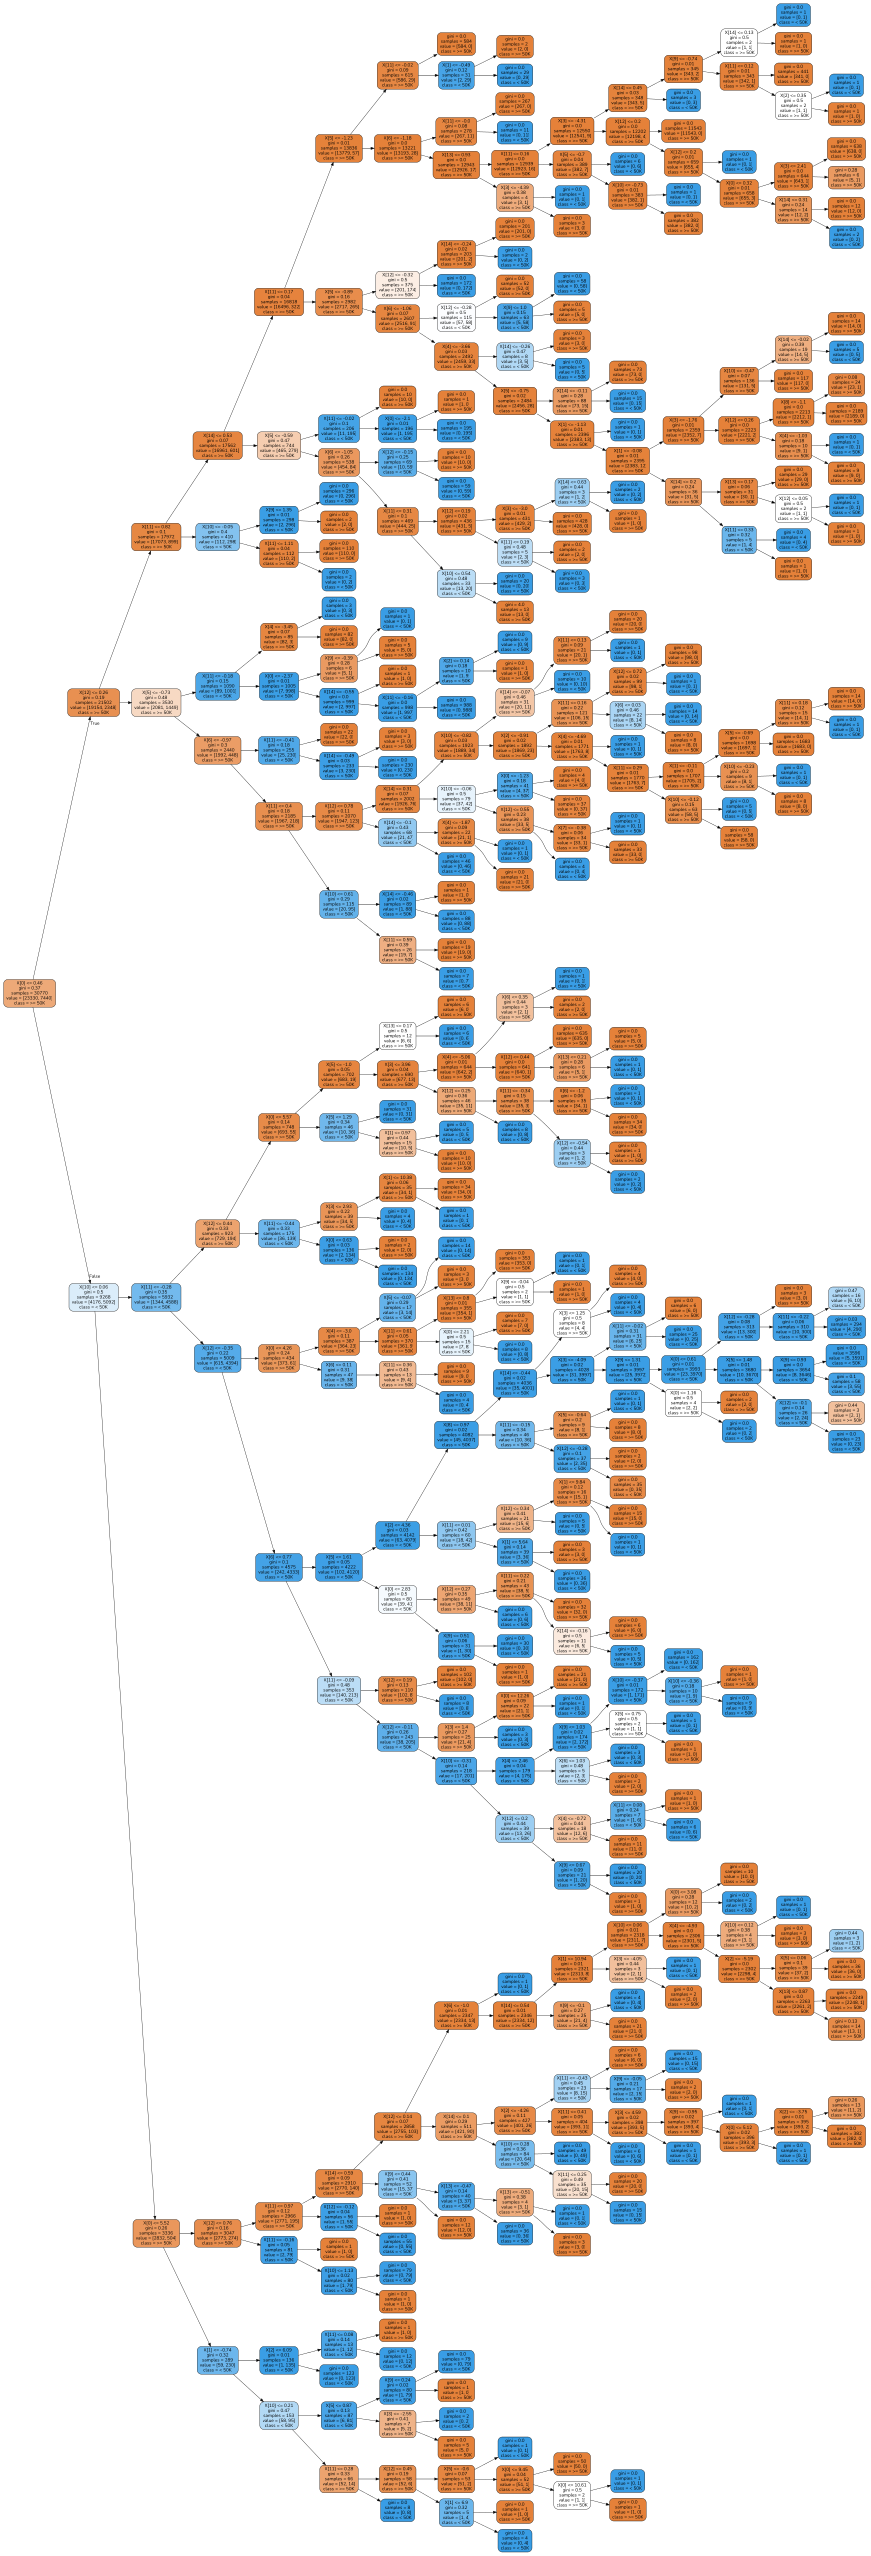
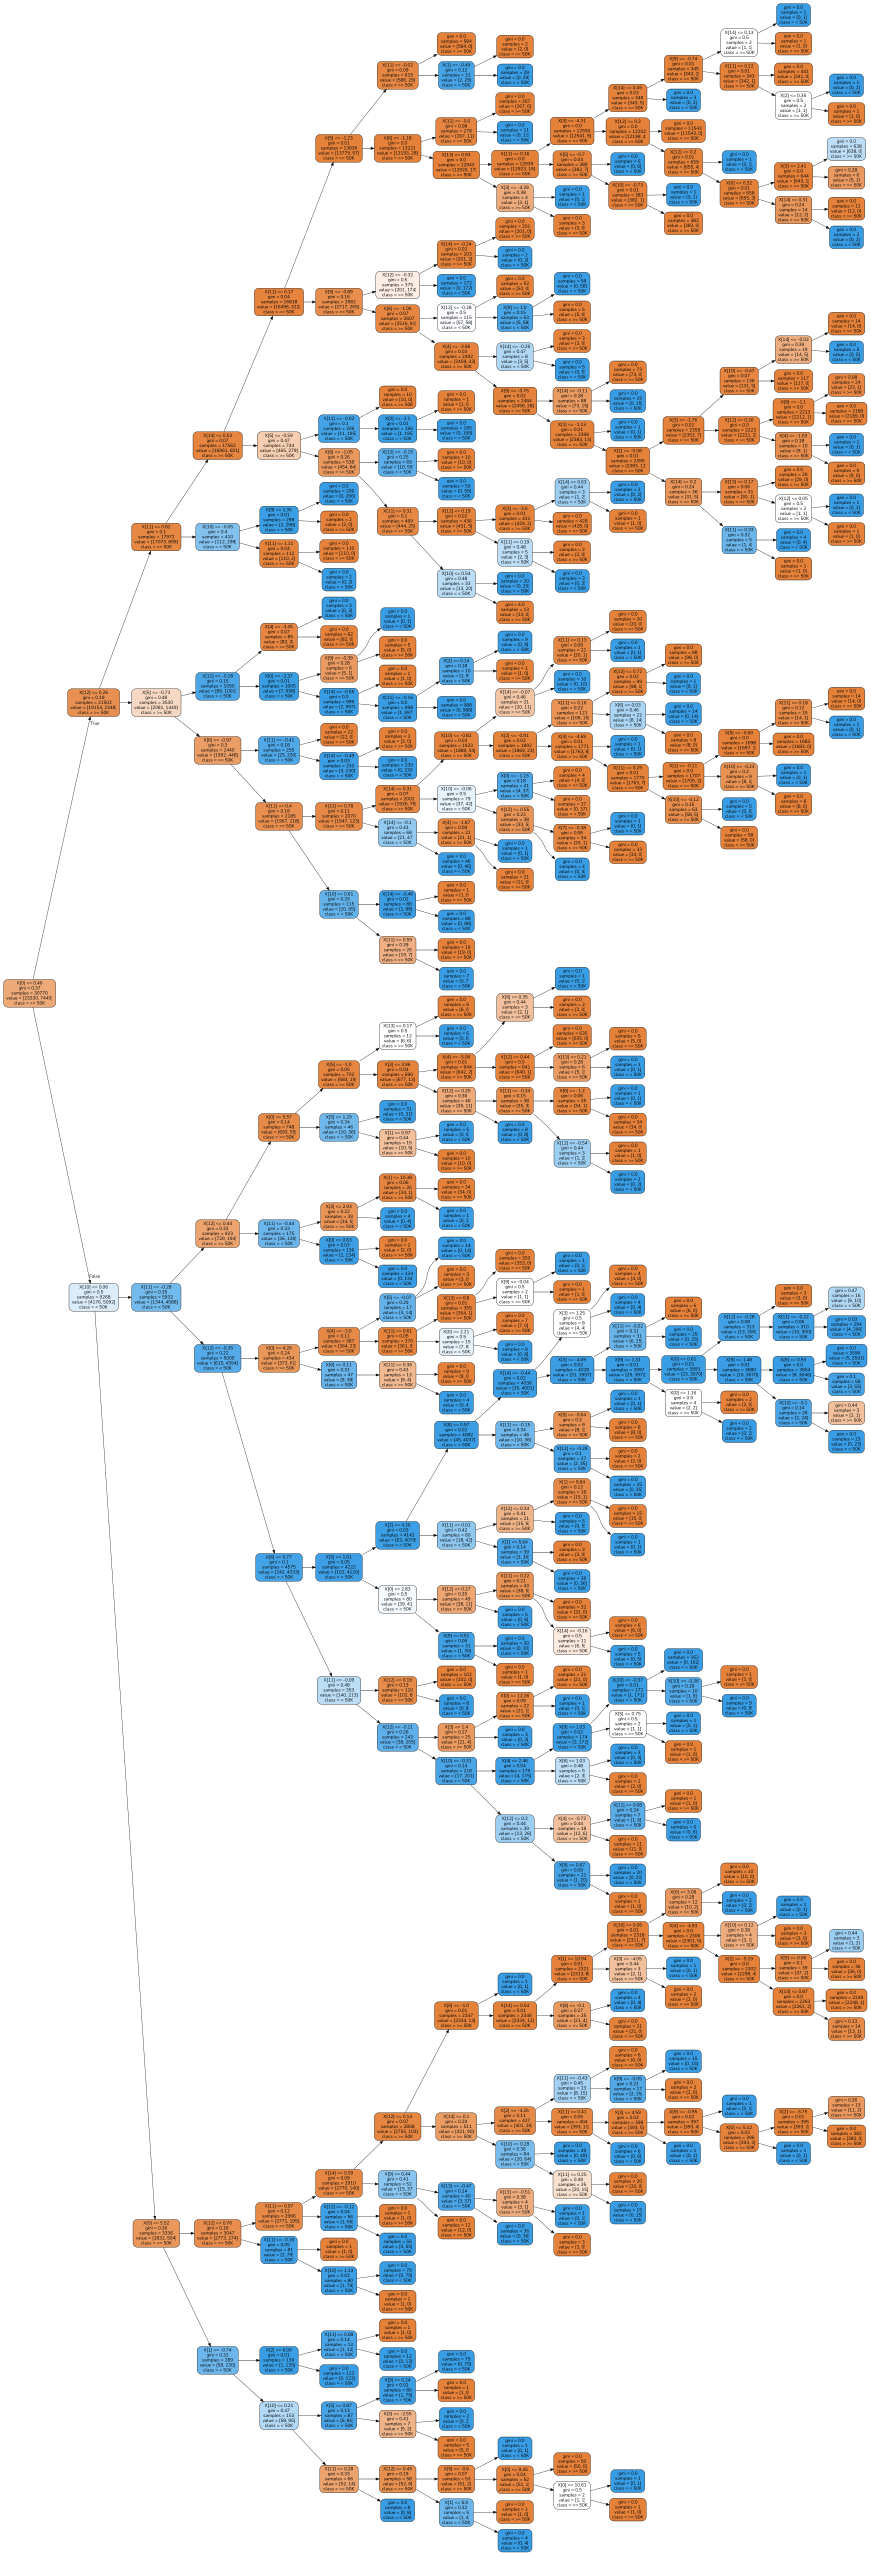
node "gini = 0.0 samples = 638 value = [638, 0] class = >= 50K": fillcolor #e58139 -> #bddef6
node "gini = 0.0 samples = 35 value = [0, 35] class = < 50K": fillcolor #e78946 -> #399de5
